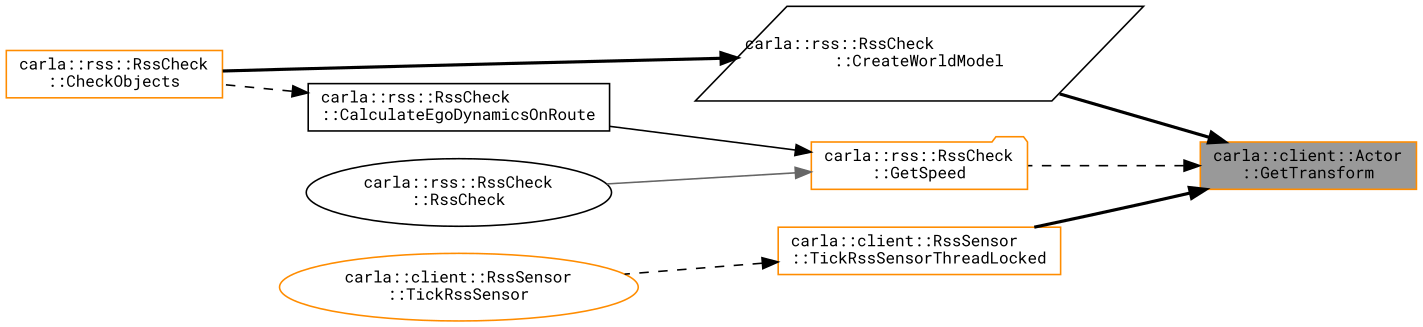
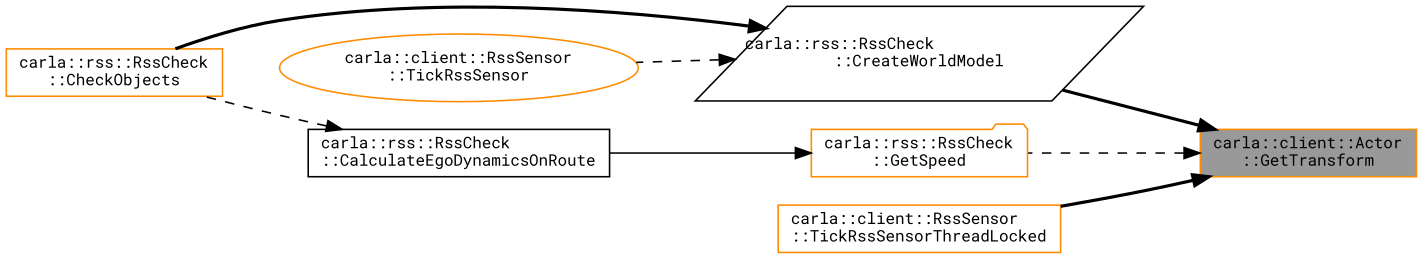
node "carla::rss::RssCheck ::RssCheck": removed
edge "carla::client::RssSensor ::TickRssSensor" -> "carla::client::RssSensor ::TickRssSensorThreadLocked": now "carla::client::RssSensor ::TickRssSensor" -> "carla::rss::RssCheck ::CreateWorldModel"
